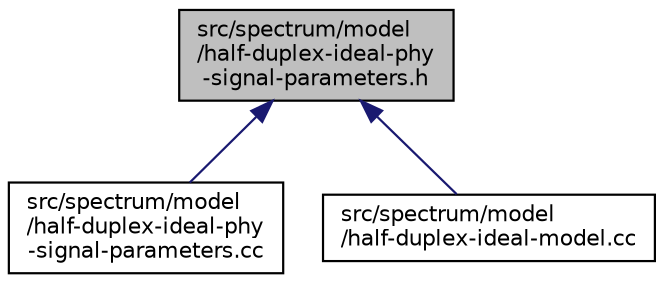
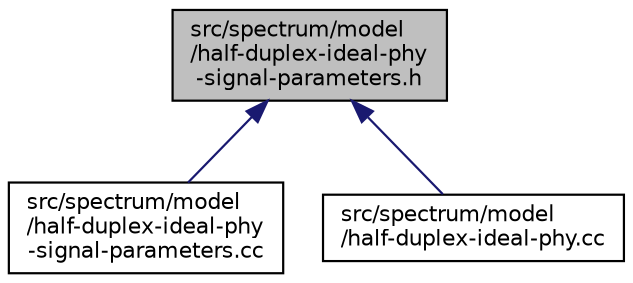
node "src/spectrum/model /half-duplex-ideal-model.cc": label "src/spectrum/model /half-duplex-ideal-model.cc" -> "src/spectrum/model /half-duplex-ideal-phy.cc"
